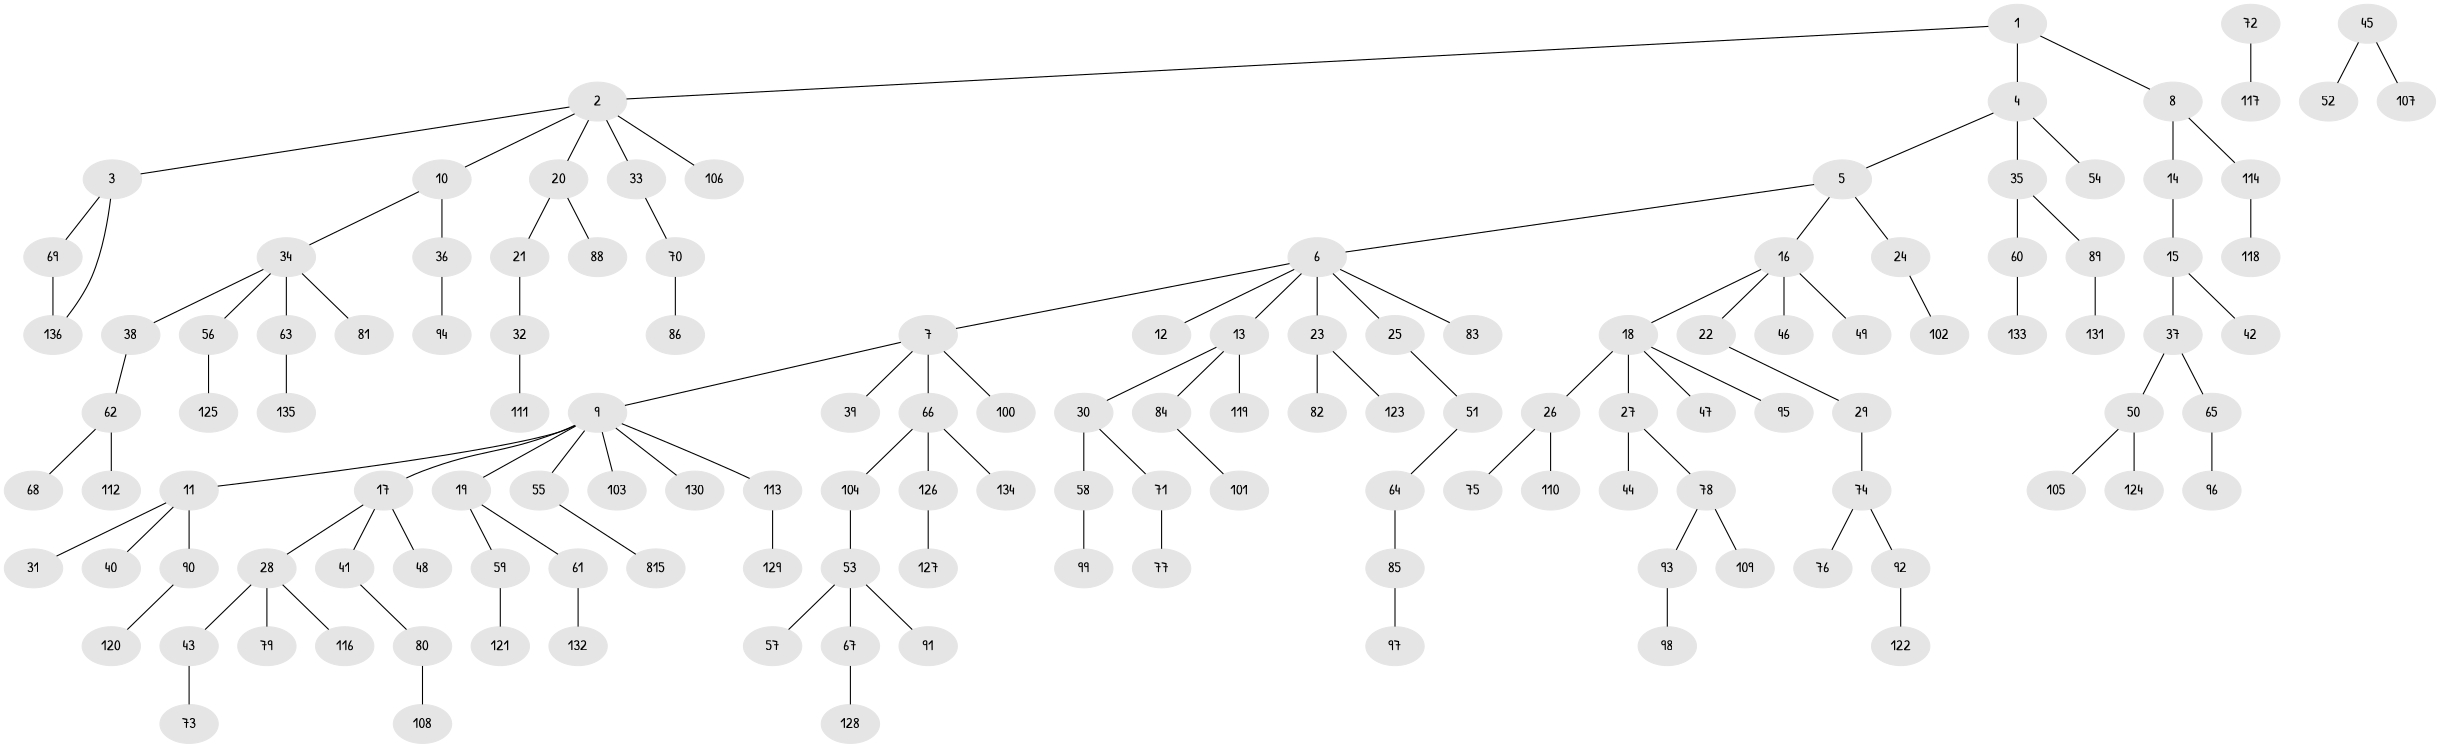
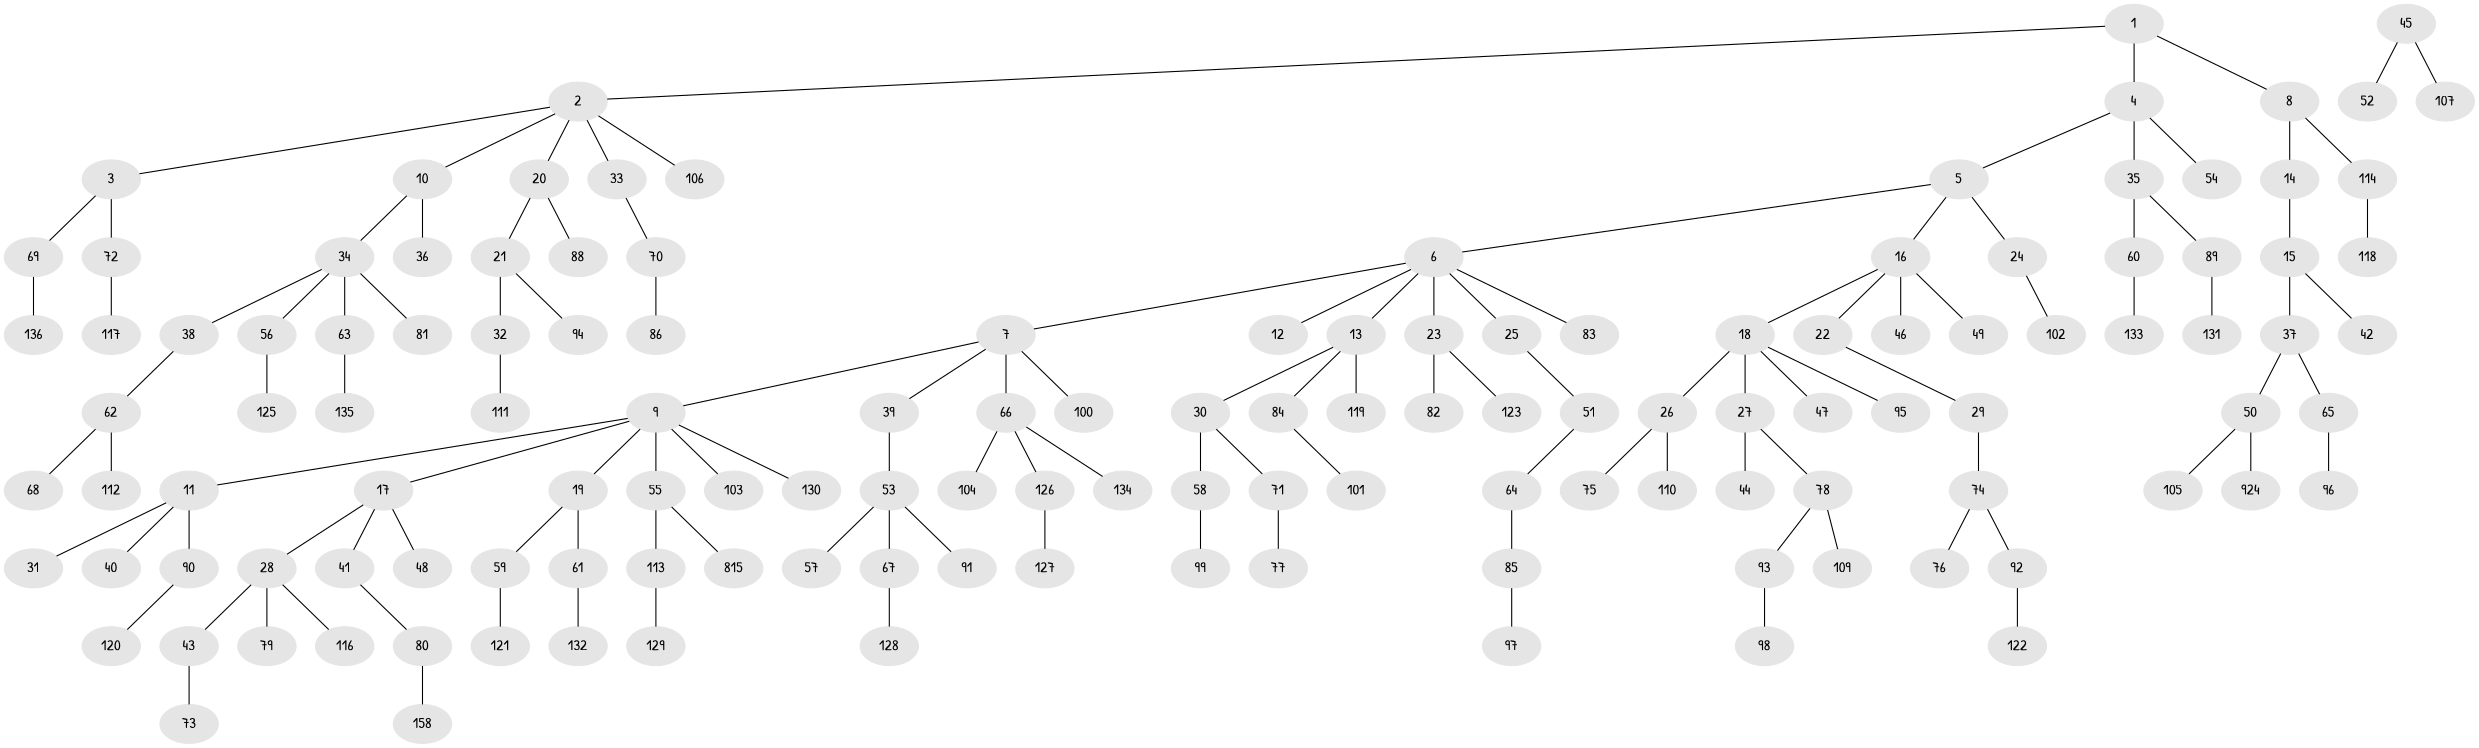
edge "3" -- "136": now "3" -- "72"
edge "36" -- "94": now "21" -- "94"
edge "9" -- "113": now "55" -- "113"
node "124": label "124" -> "924"
edge "104" -- "53": now "39" -- "53"
node "108": label "108" -> "158"
